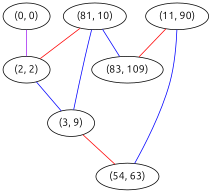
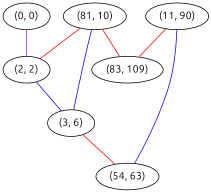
edge "(81, 10)" -- "(83, 109)": color blue -> red
node "(3, 9)": label "(3, 9)" -> "(3, 6)"
